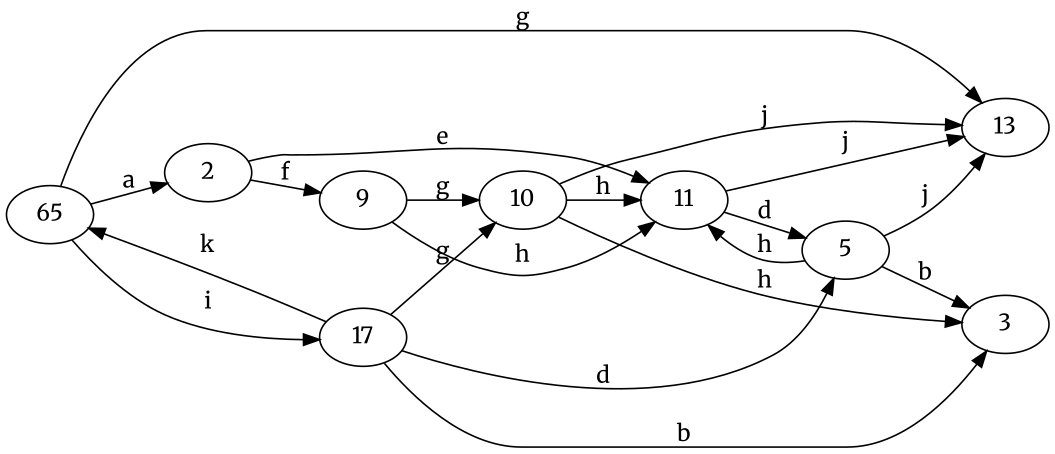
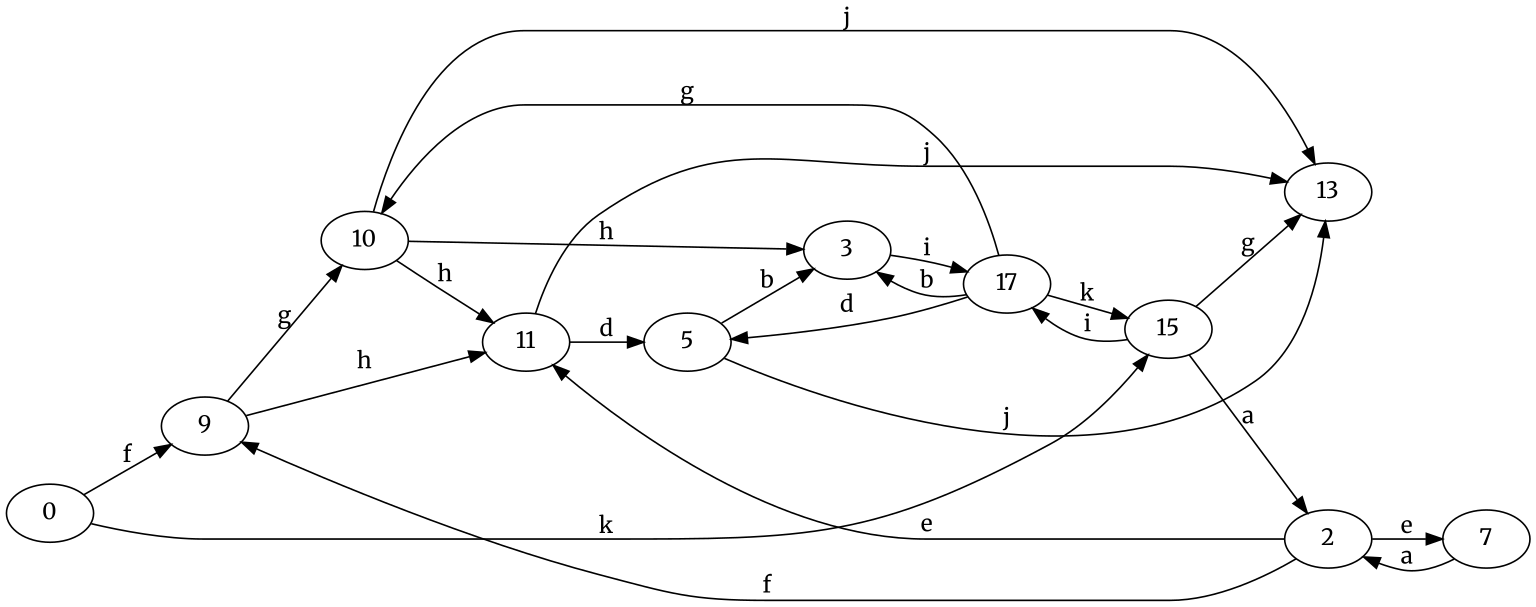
node "65": label "65" -> "15"
edge "5" -> "11": removed, label "h"
edge "3" -> "17": added, label "i"
node "0": added
node "7": added
